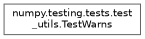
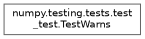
node "numpy.testing.tests.test _utils.TestWarns": label "numpy.testing.tests.test _utils.TestWarns" -> "numpy.testing.tests.test _test.TestWarns"
